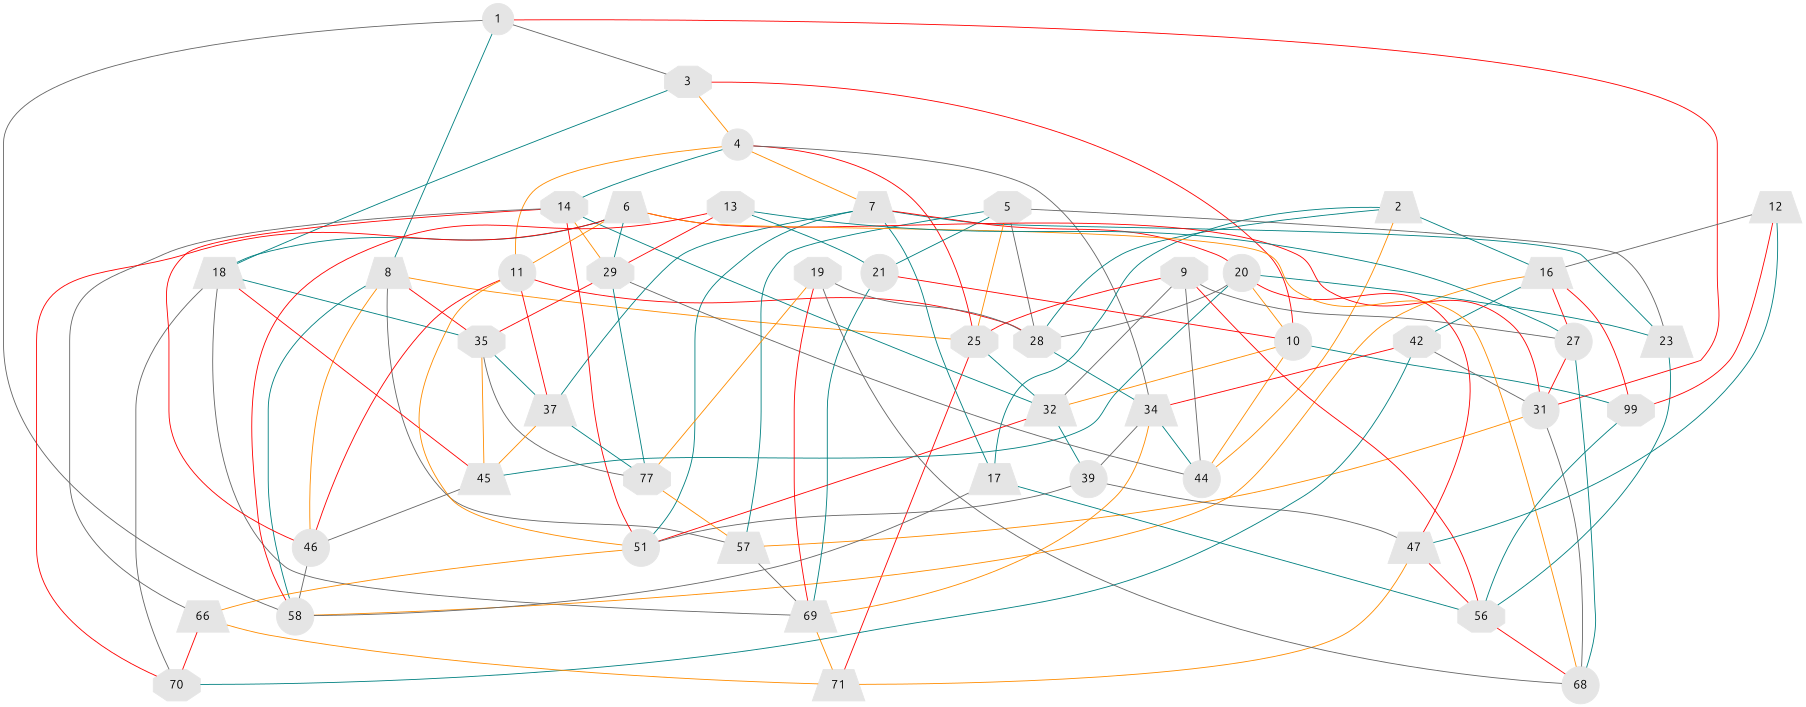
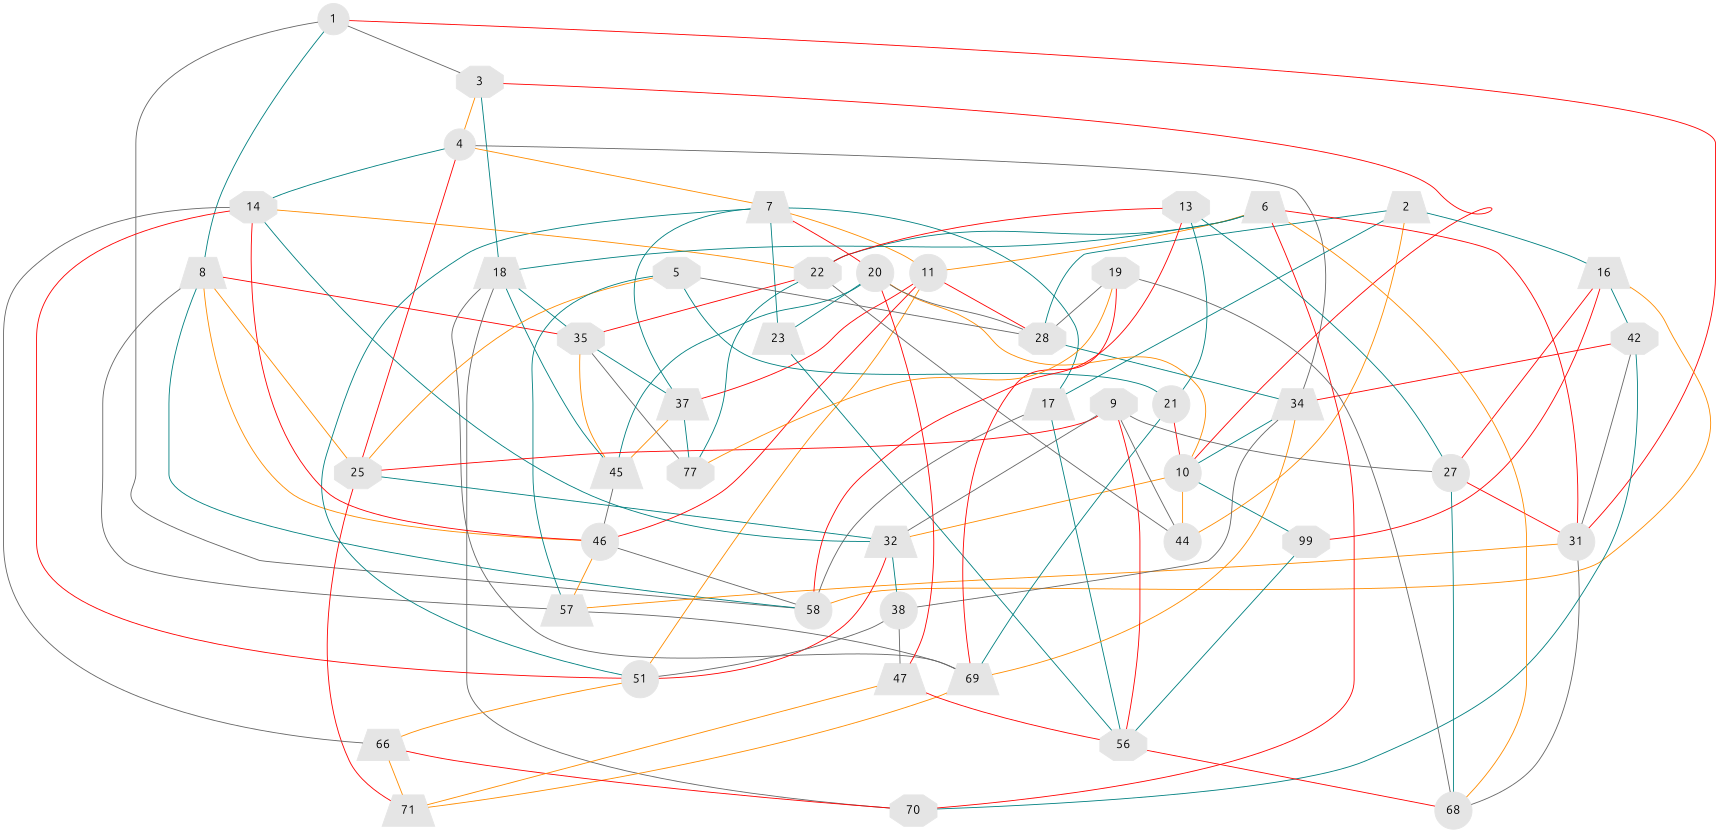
edge "4" -- "11": now "7" -- "11"
node "12": removed
edge "5" -- "23": removed
node "29": label "29" -> "22"
edge "18" -- "45": color red -> teal
edge "34" -- "44": now "34" -- "10"
node "39": label "39" -> "38"
edge "77" -- "57": now "46" -- "57"
